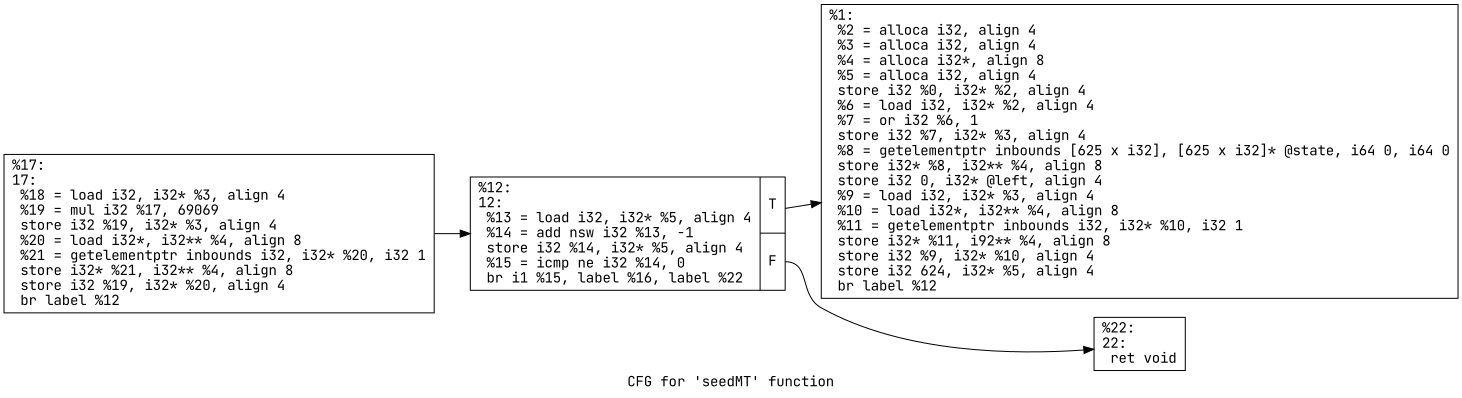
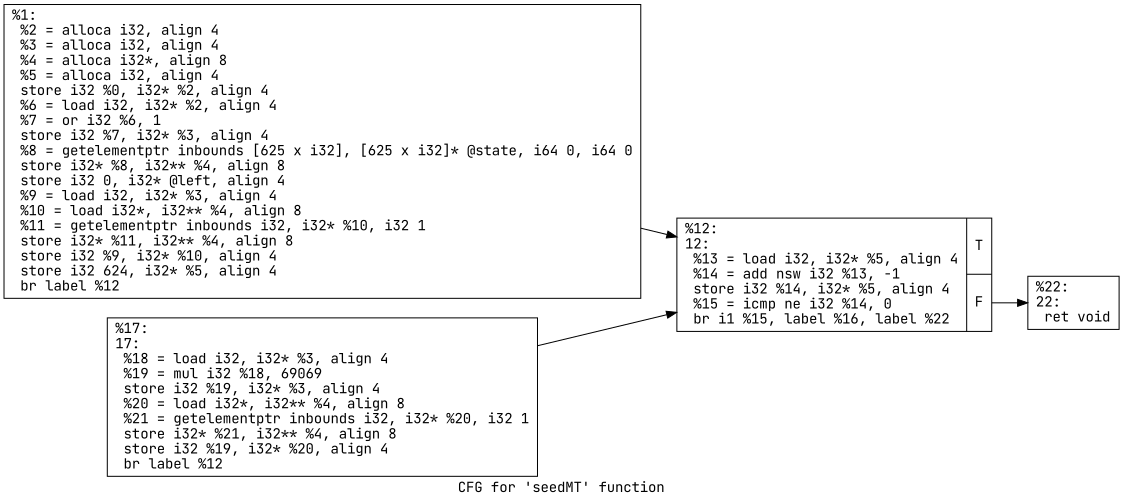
edge "%12:" -> "%1:": reversed
node "%17:": text "%19 = mul i32 %17, 69069" -> "%19 = mul i32 %18, 69069"
node "%1:": text "store i32* %11, i92** %4, align 8" -> "store i32* %11, i32** %4, align 8"
